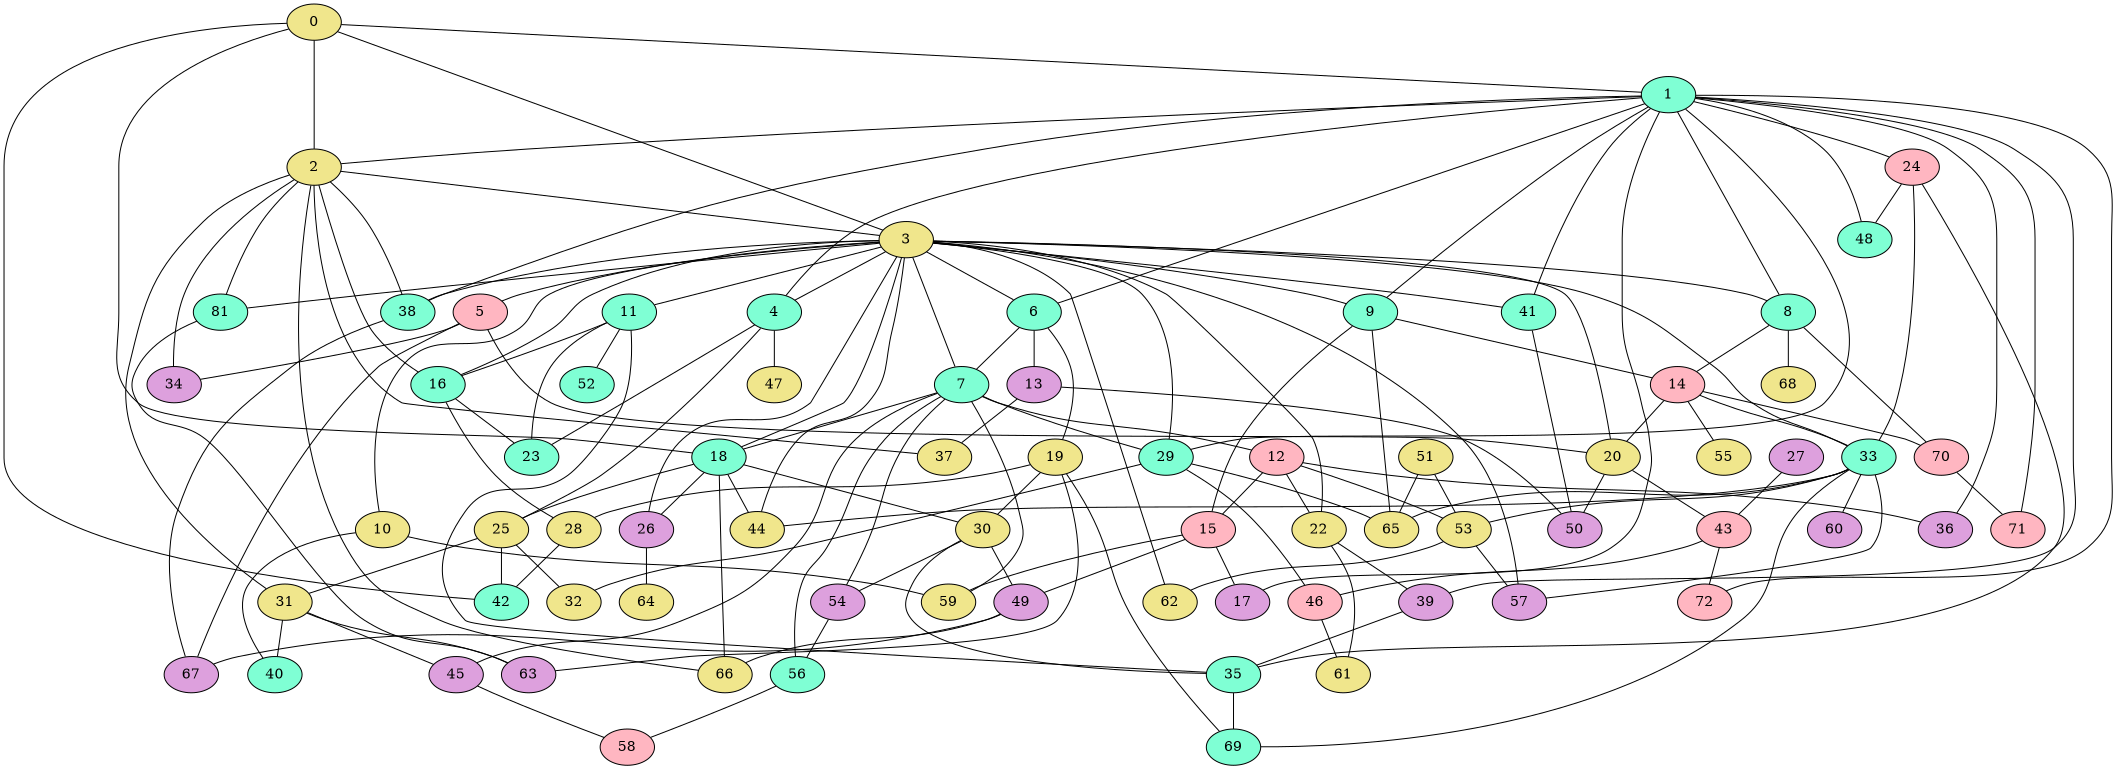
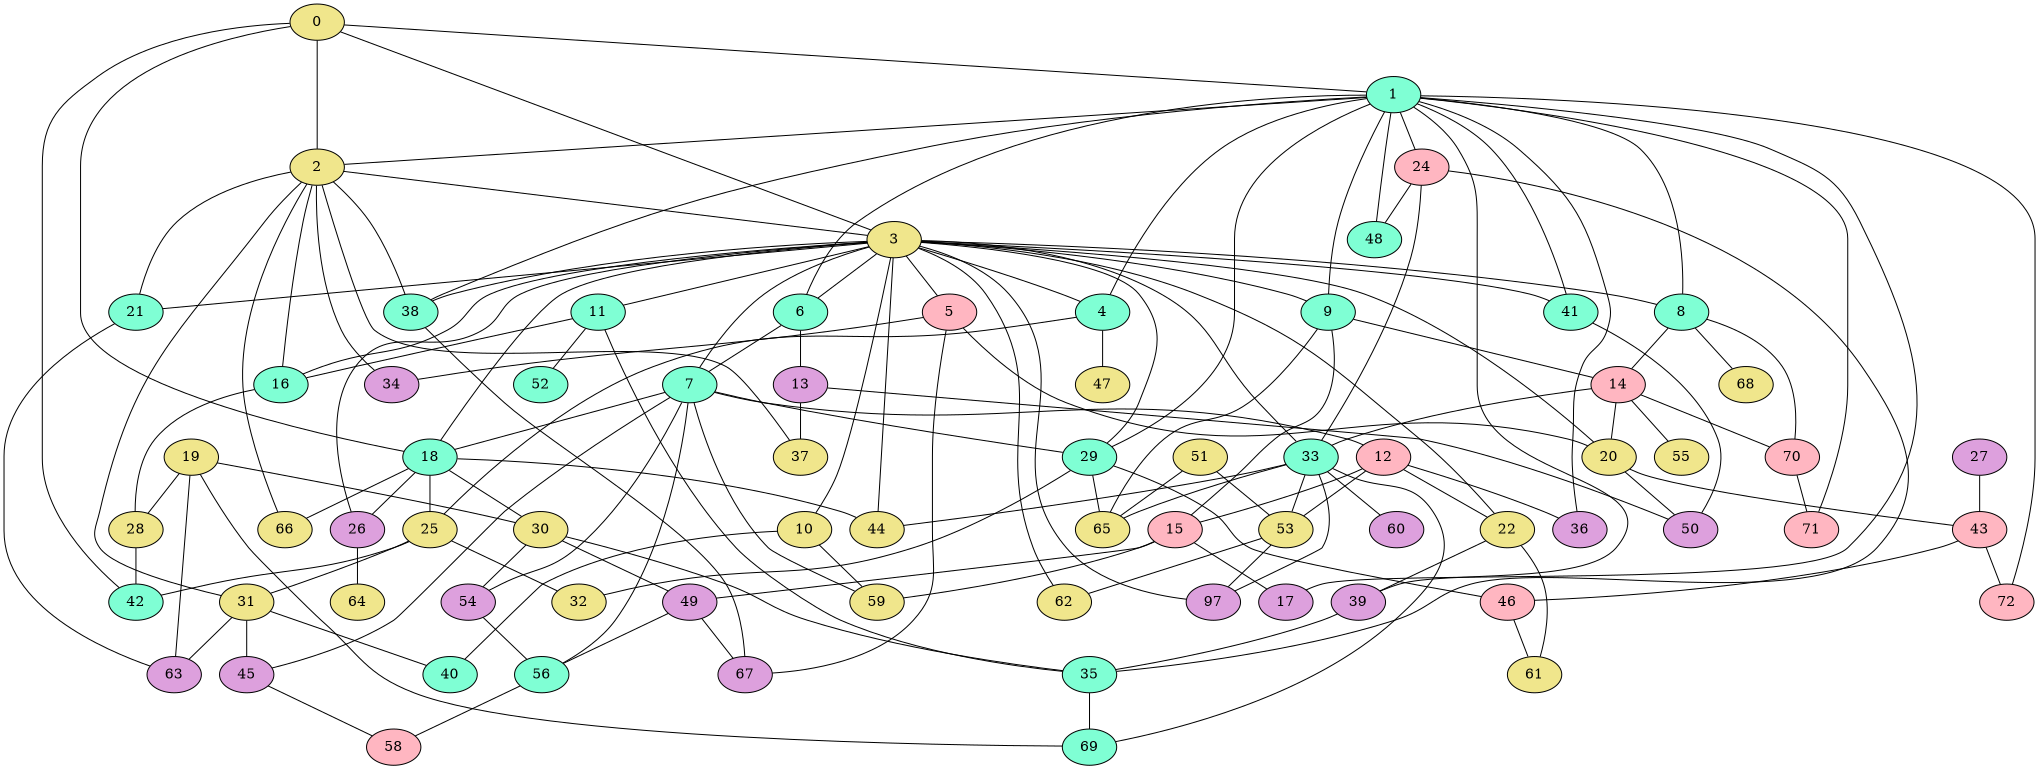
node "81": label "81" -> "21"
edge "6" -- "19": removed
node "23": removed
node "57": label "57" -> "97"
edge "49" -- "66": now "49" -- "56"
